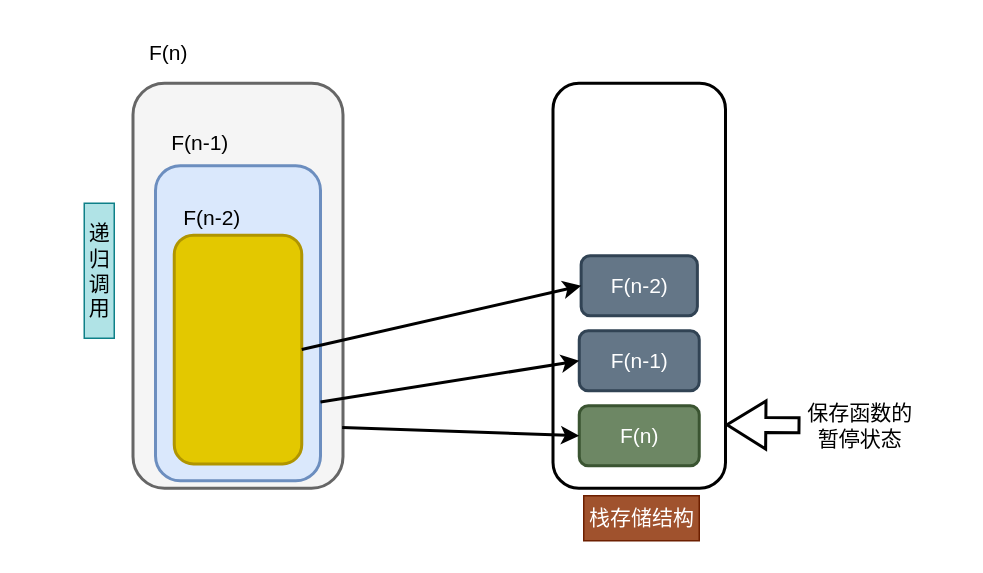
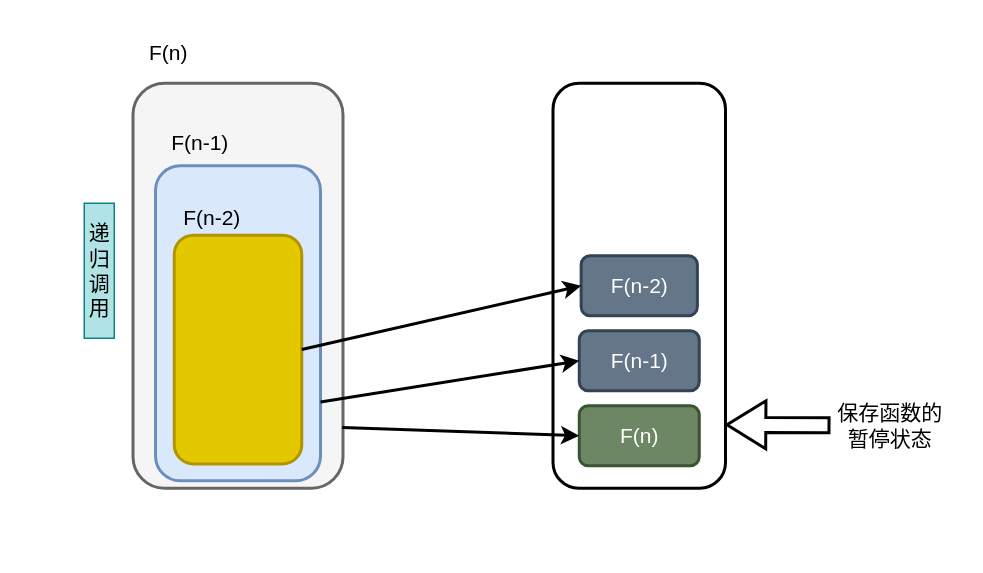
node "保存函数的暂停状态": moved (860, 425) -> (890, 425)
node "栈存储结构": removed
